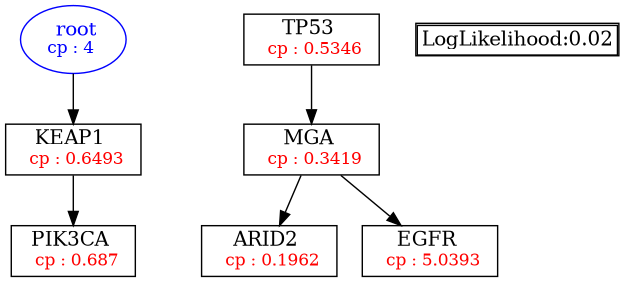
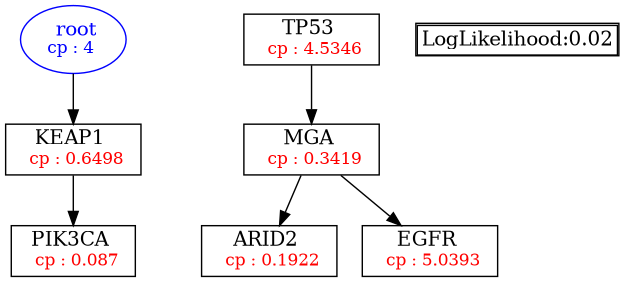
node "TP53": text "cp : 0.5346" -> "cp : 4.5346"
node "KEAP1": text "cp : 0.6493" -> "cp : 0.6498"
node "PIK3CA": text "cp : 0.687" -> "cp : 0.087"
node "ARID2": text "cp : 0.1962" -> "cp : 0.1922"
